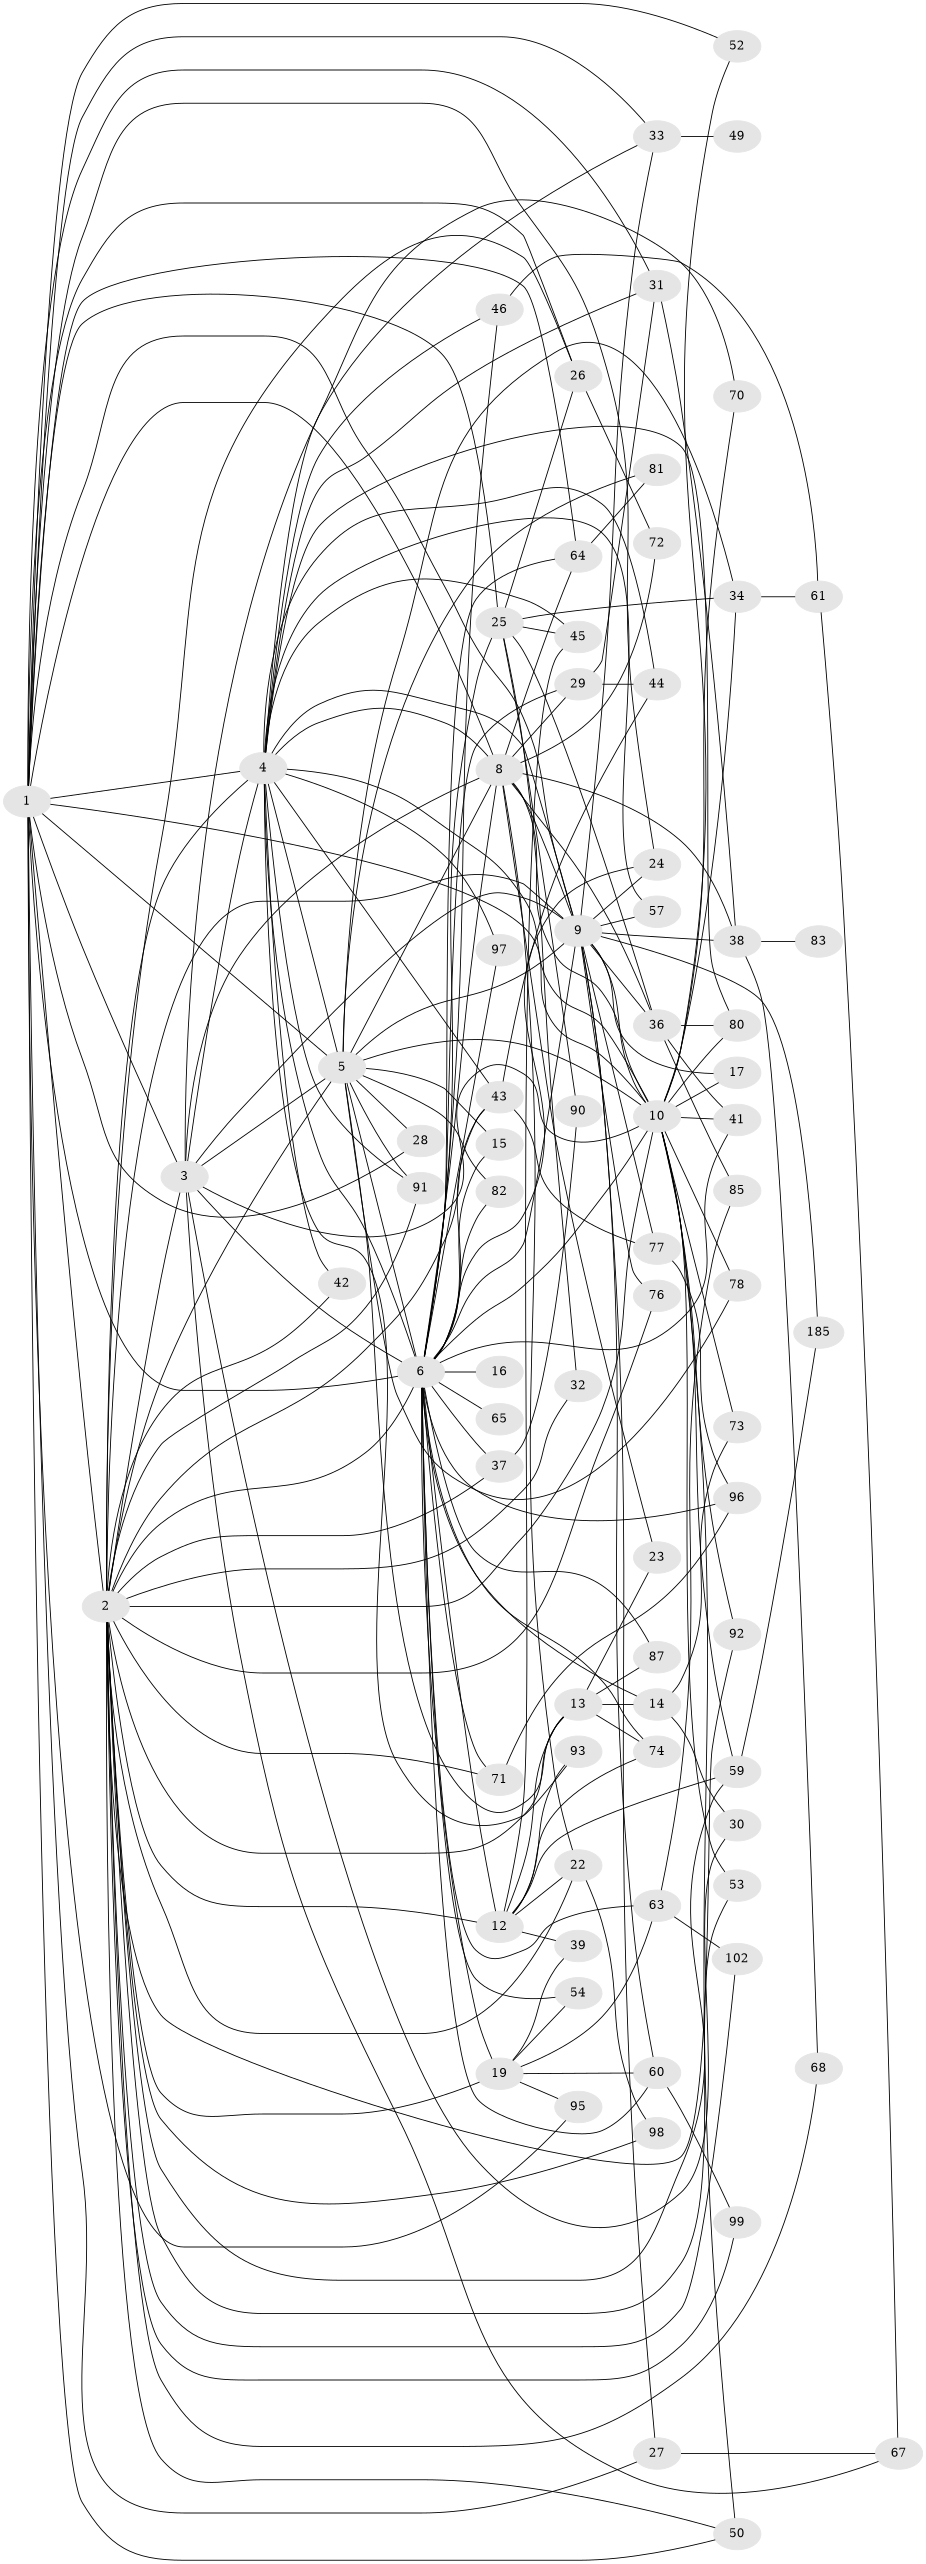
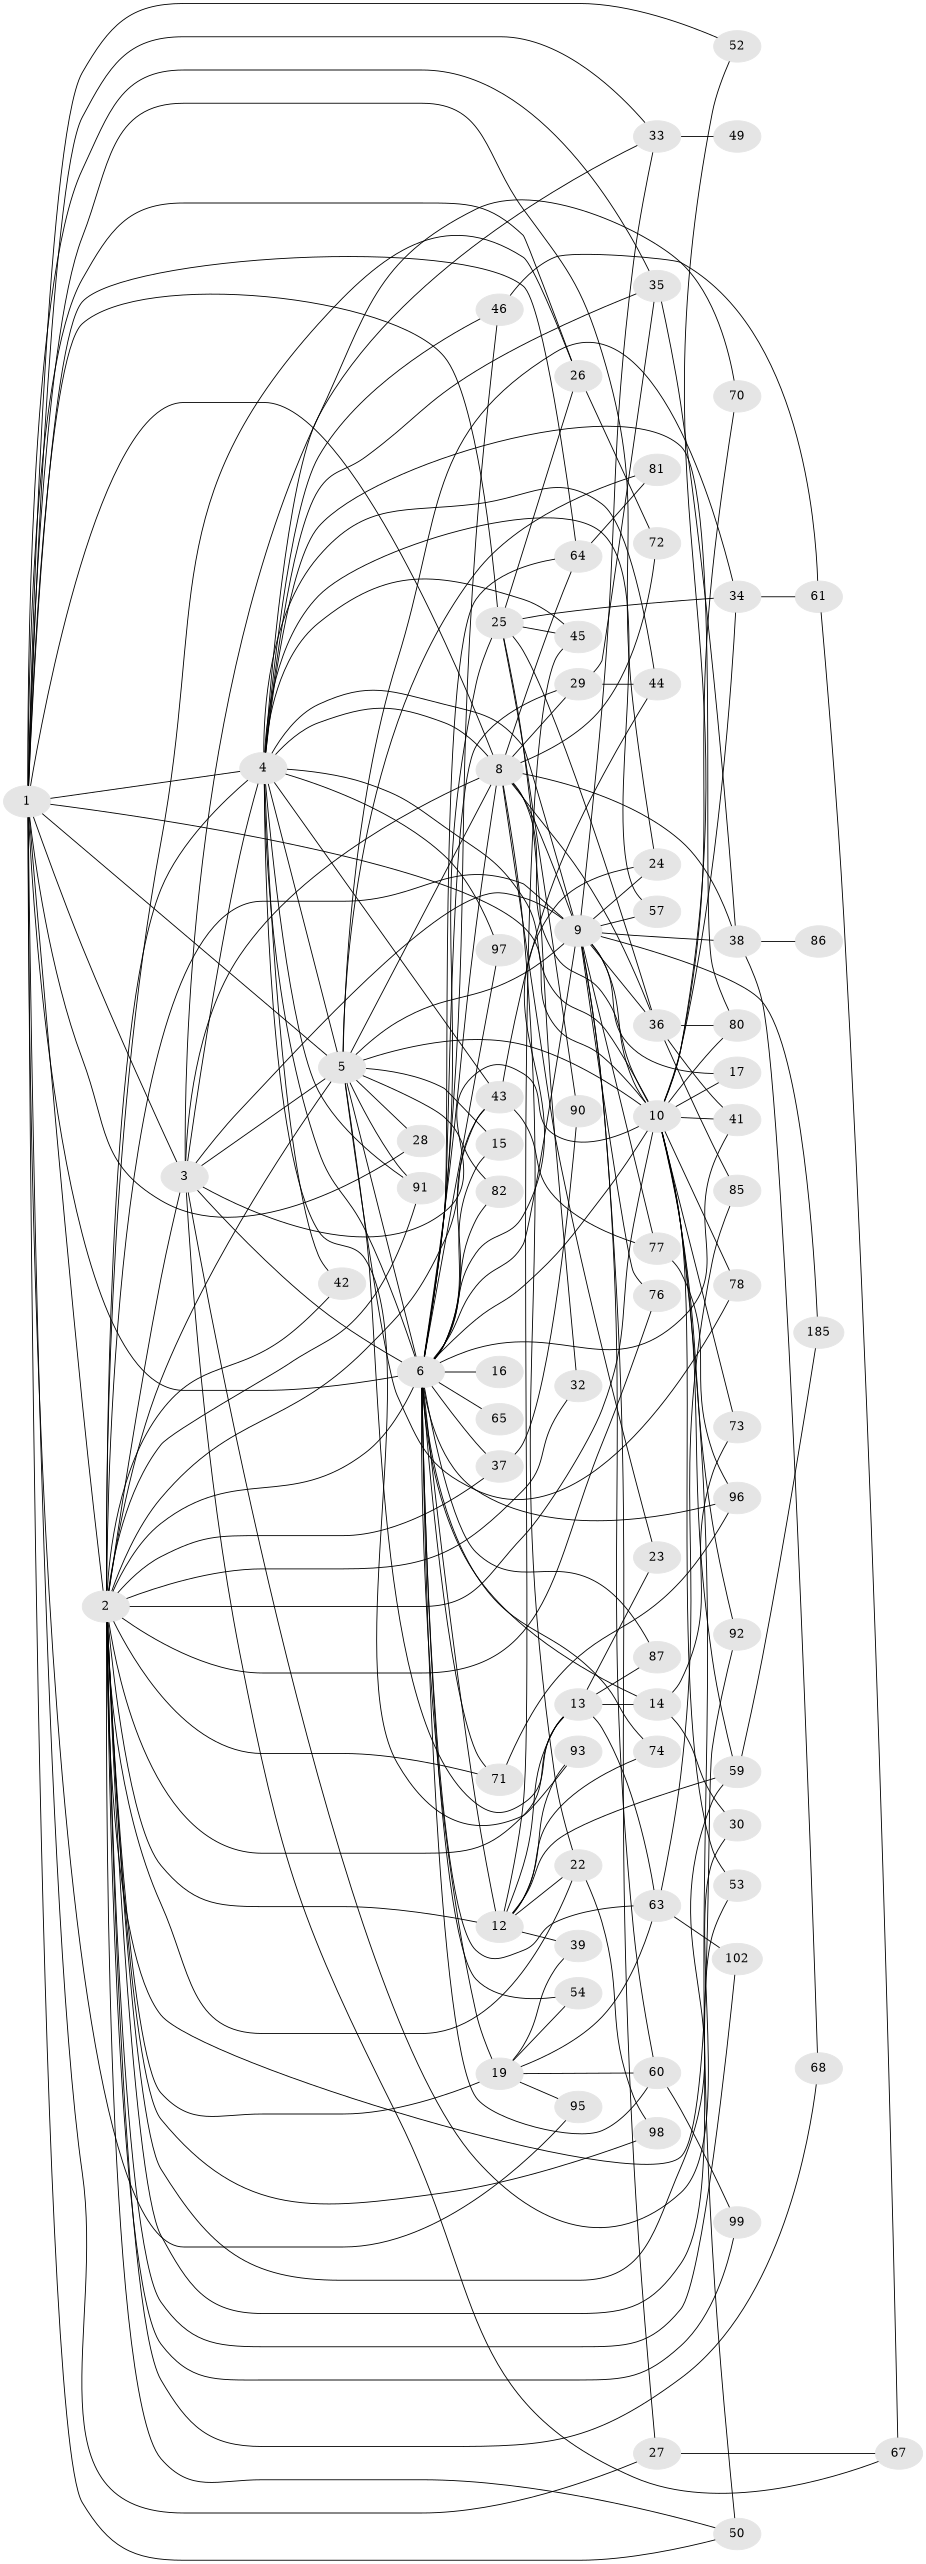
node "31": label "31" -> "35"
edge "1" -- "9": removed
node "83": label "83" -> "86"
edge "13" -- "74": now "13" -- "63"
